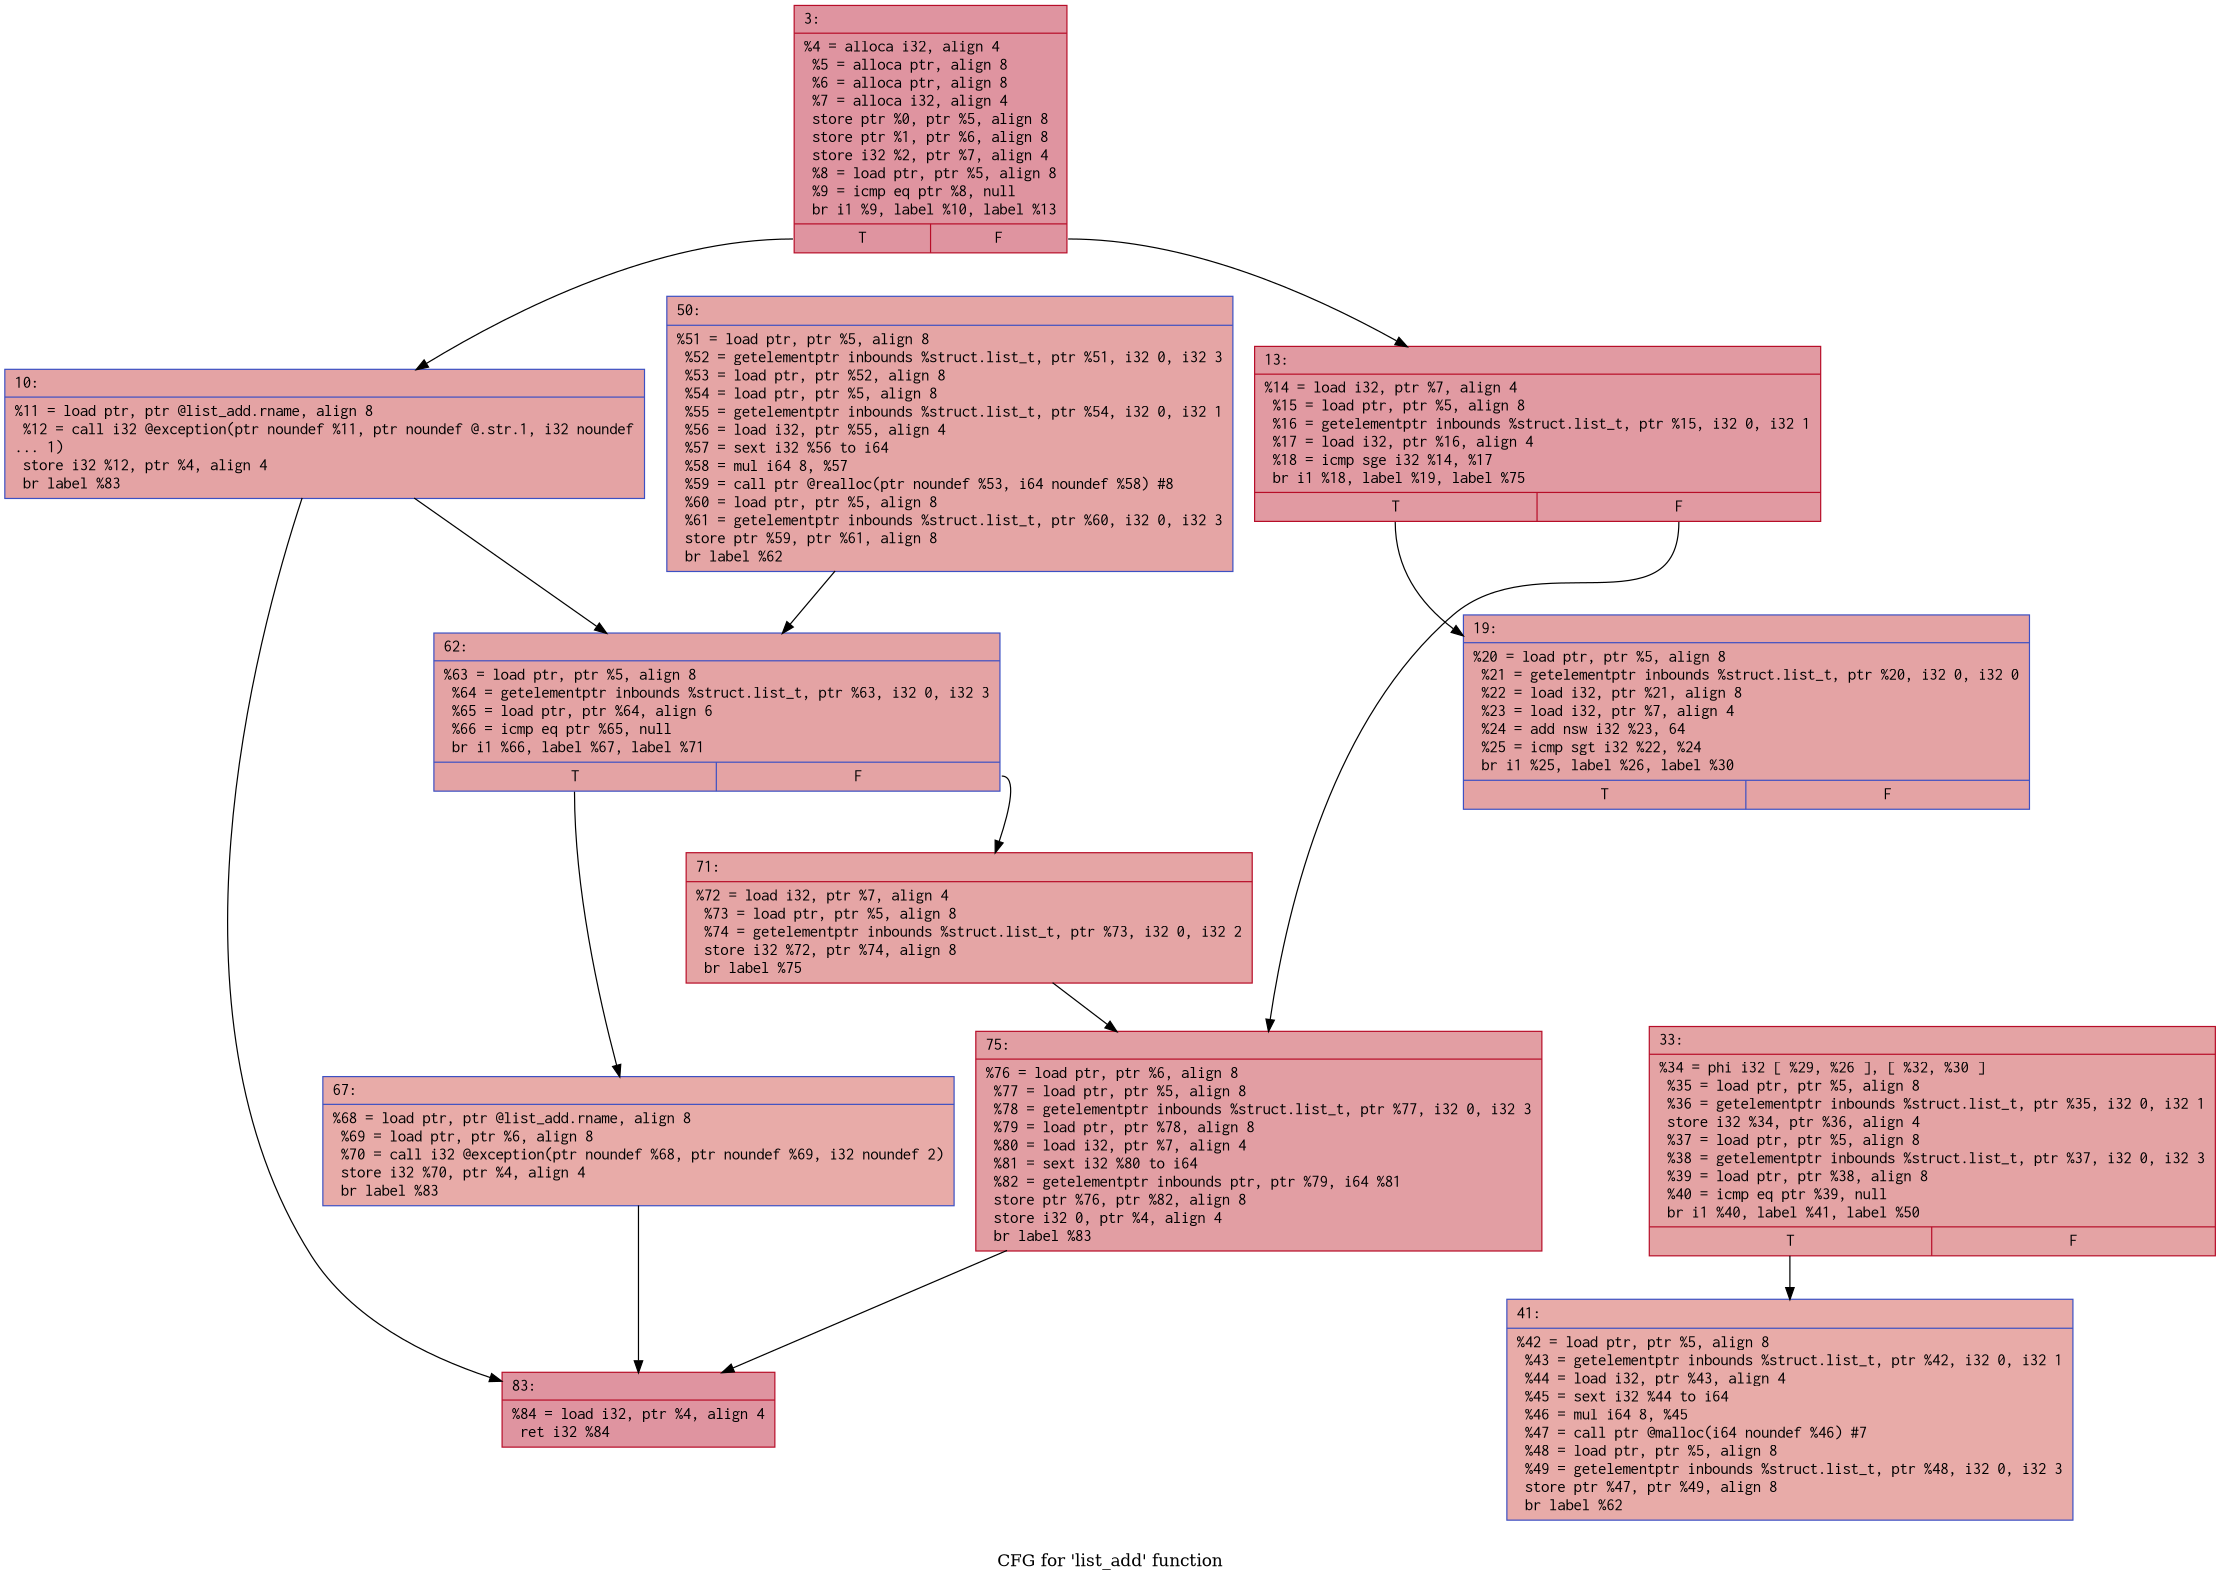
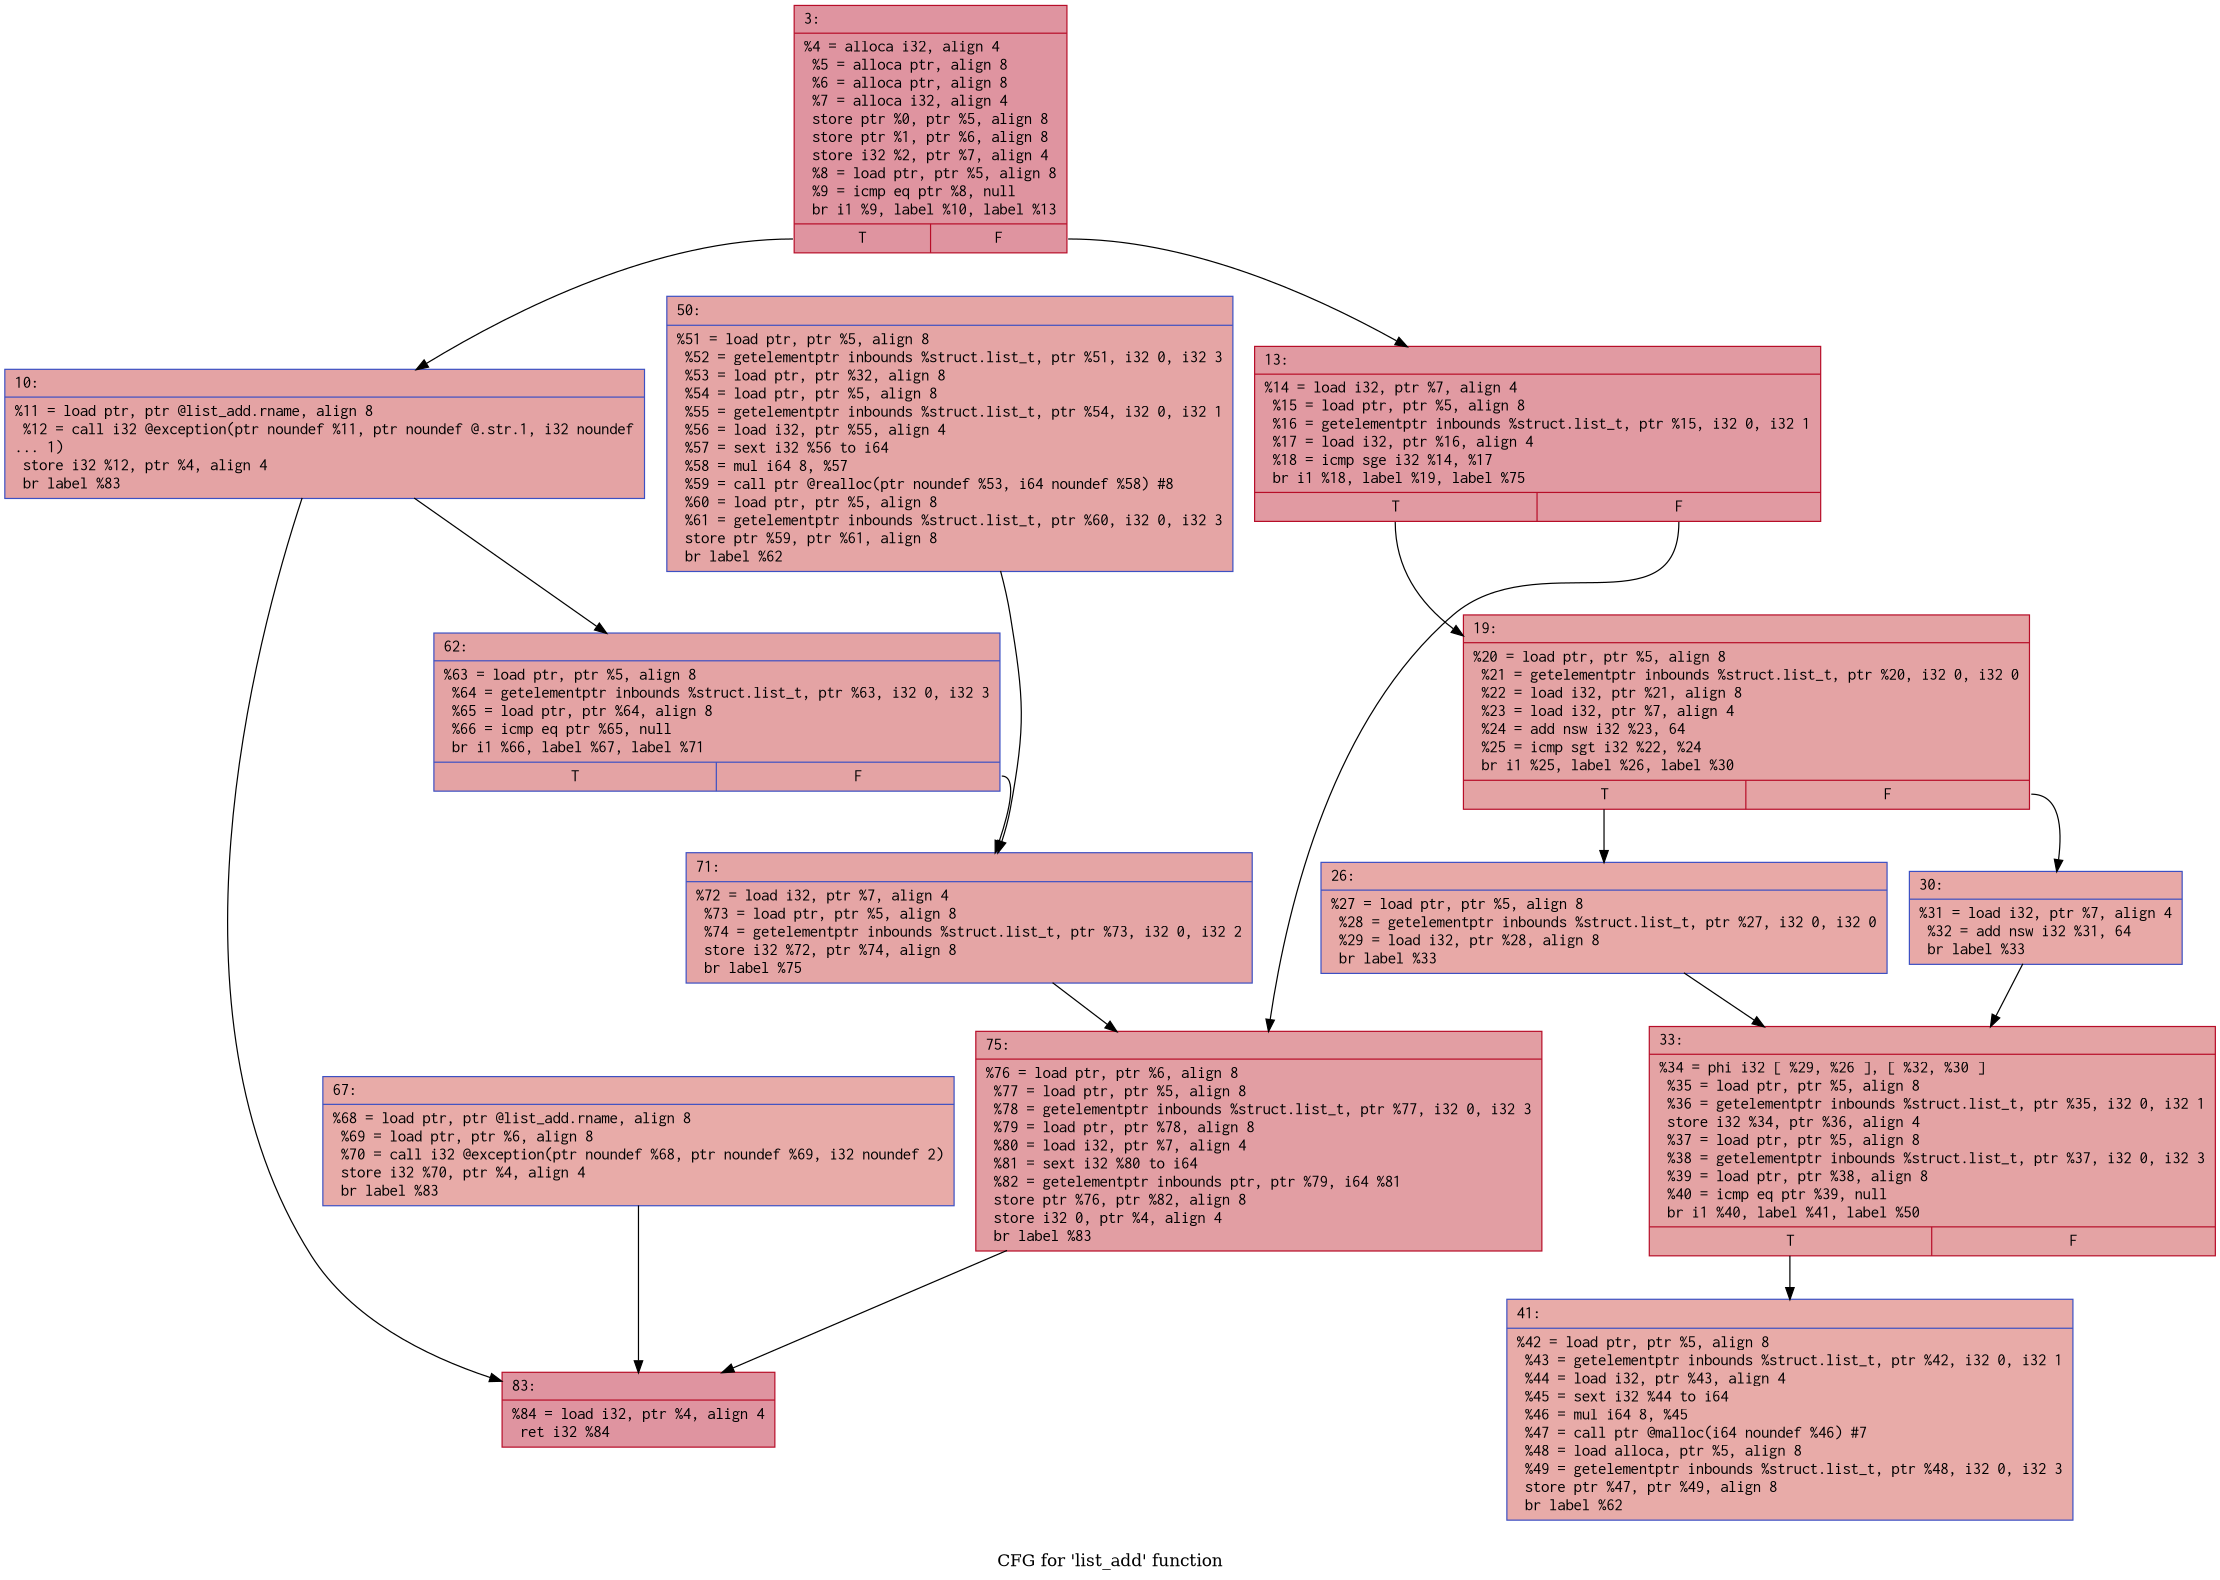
node "50:": text "%53 = load ptr, ptr %52, align 8" -> "%53 = load ptr, ptr %32, align 8"
edge "50:" -> "62:": now "50:" -> "71:"
node "62:": text "%65 = load ptr, ptr %64, align 6" -> "%65 = load ptr, ptr %64, align 8"
node "19:": color #3d50c3ff -> #b70d28ff
node "71:": color #b70d28ff -> #3d50c3ff
node "26:": added
node "30:": added
edge "62:" -> "67:": removed
node "41:": text "%48 = load ptr, ptr %5, align 8" -> "%48 = load alloca, ptr %5, align 8"
